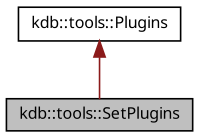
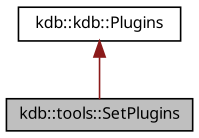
node "kdb::tools::Plugins": label "kdb::tools::Plugins" -> "kdb::kdb::Plugins"
